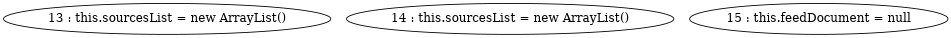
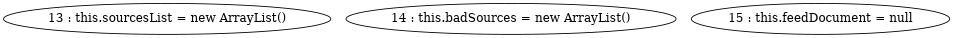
node "14 : this.sourcesList = new ArrayList()": label "14 : this.sourcesList = new ArrayList()" -> "14 : this.badSources = new ArrayList()"
